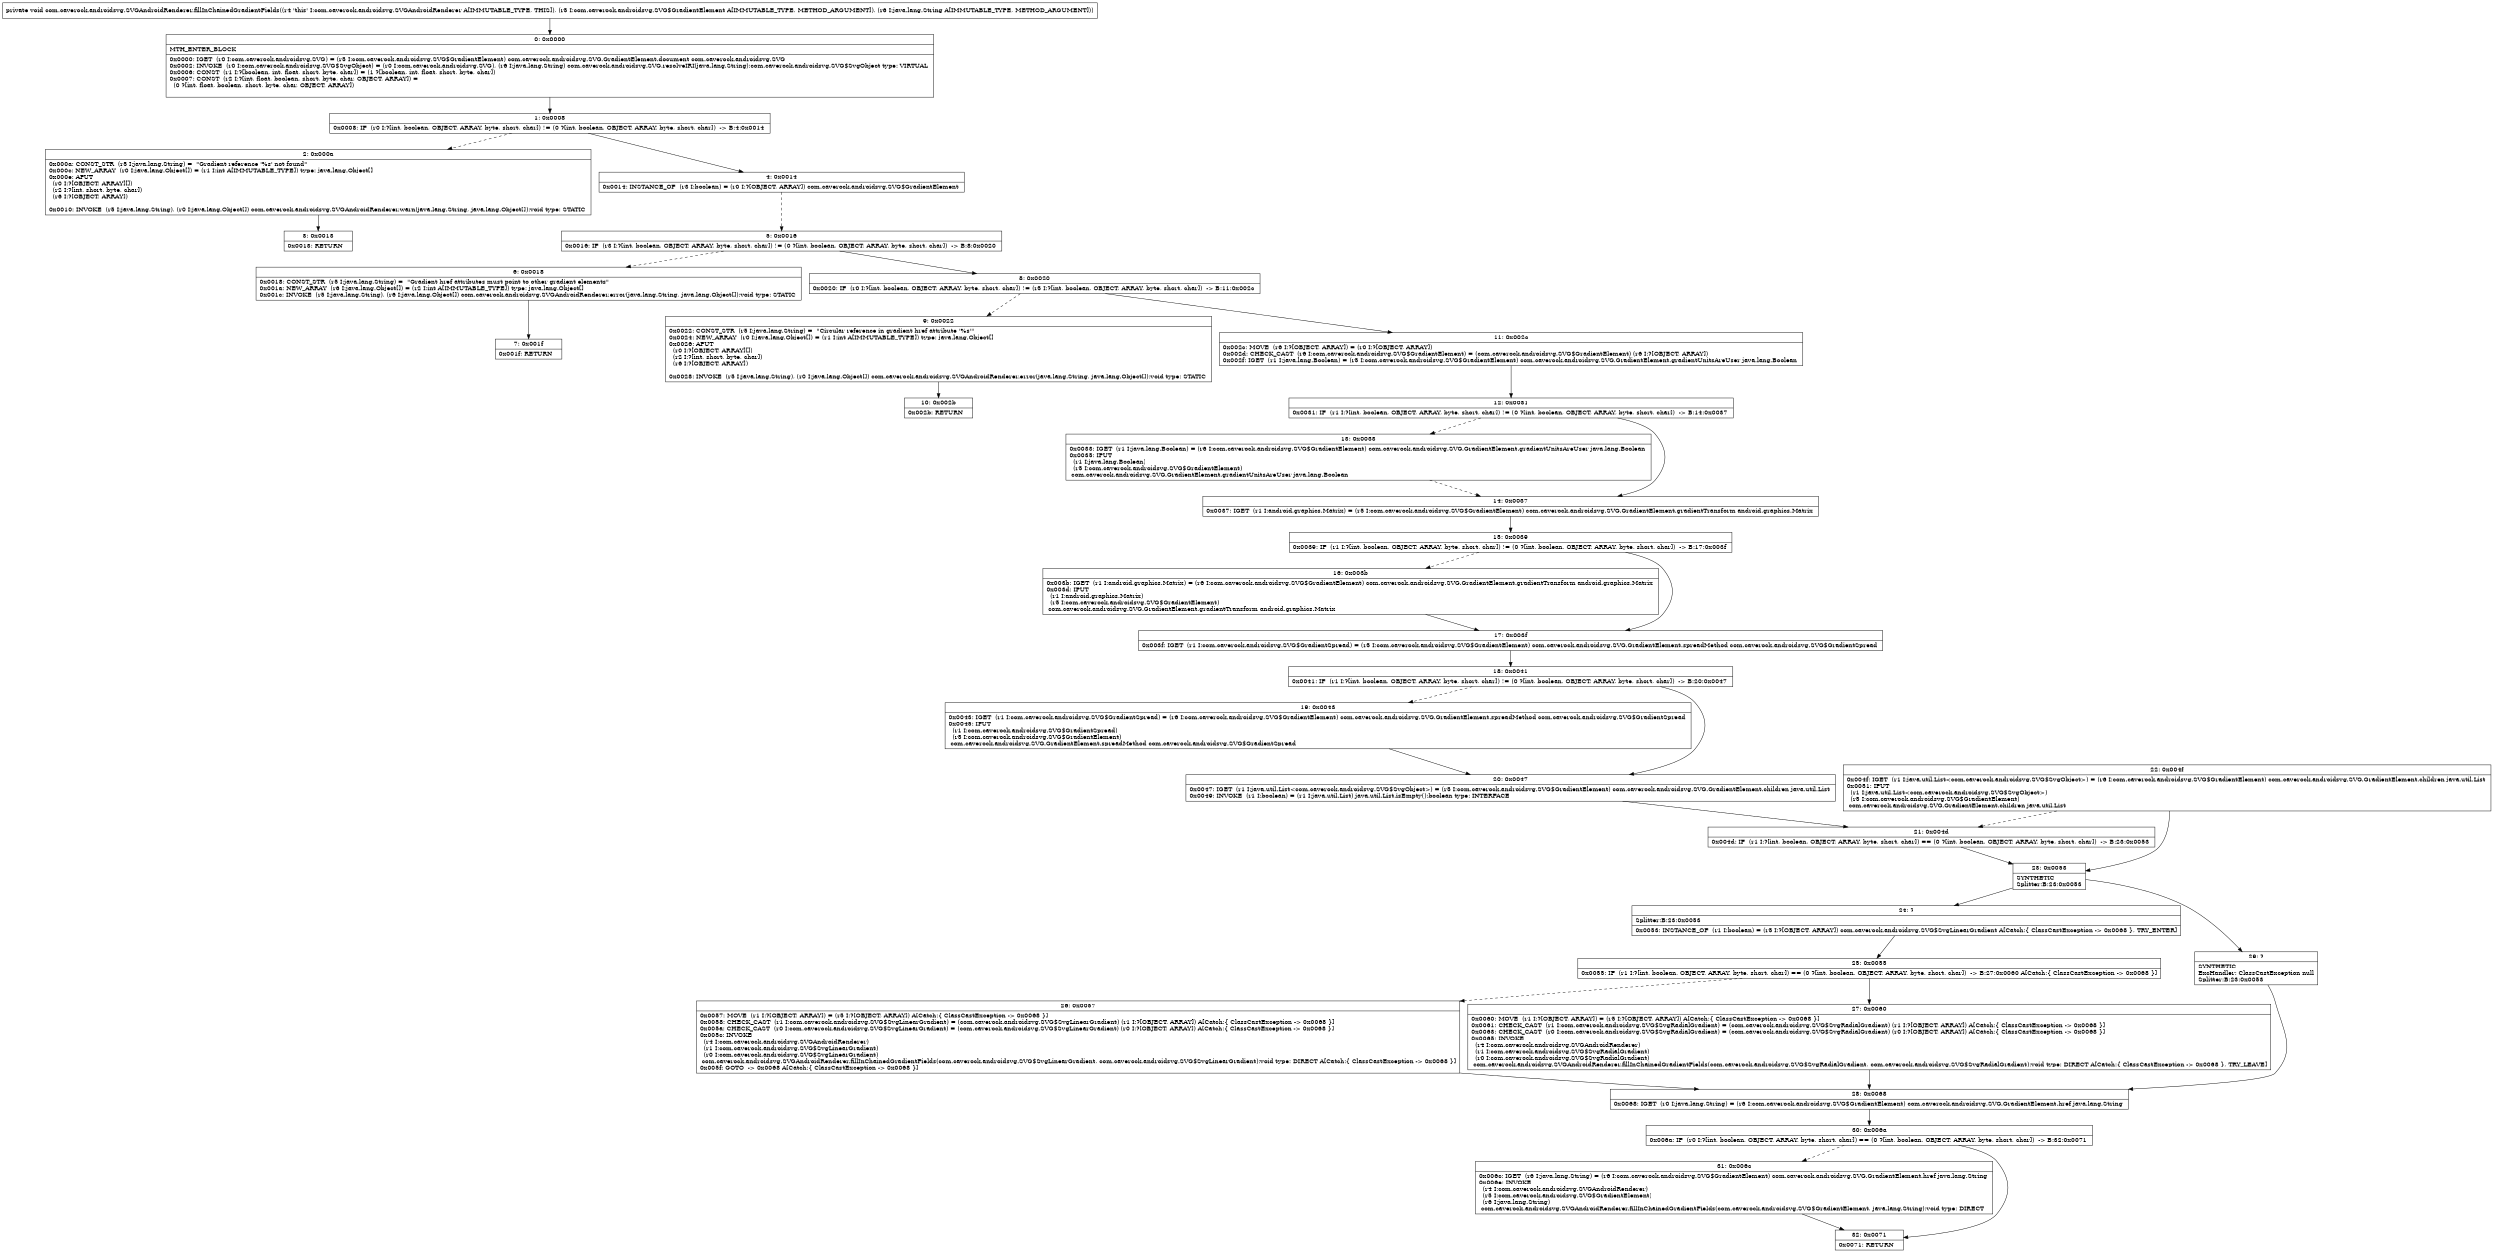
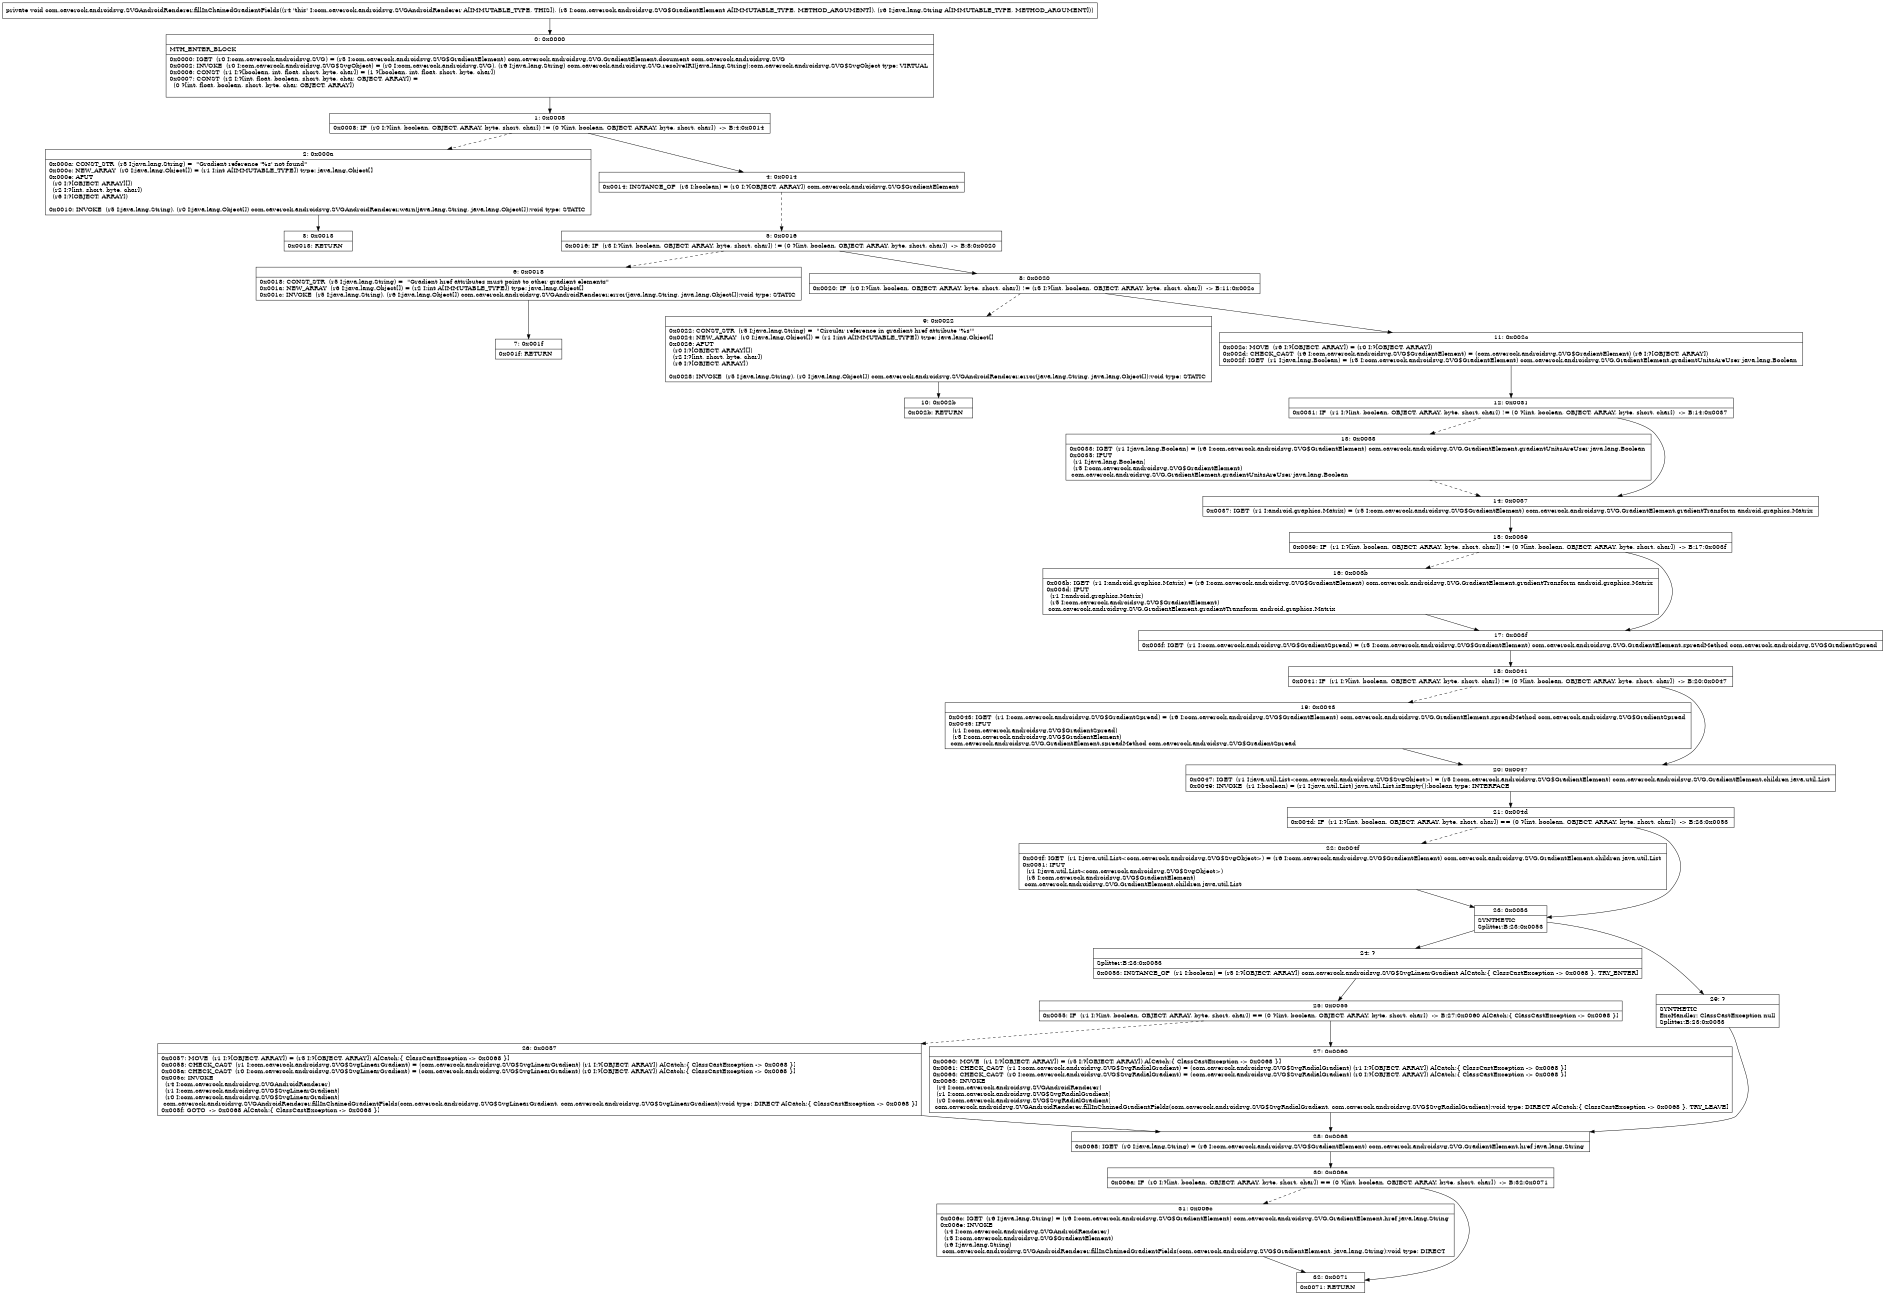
edge "22: 0x004f" -> "21: 0x004d": reversed
